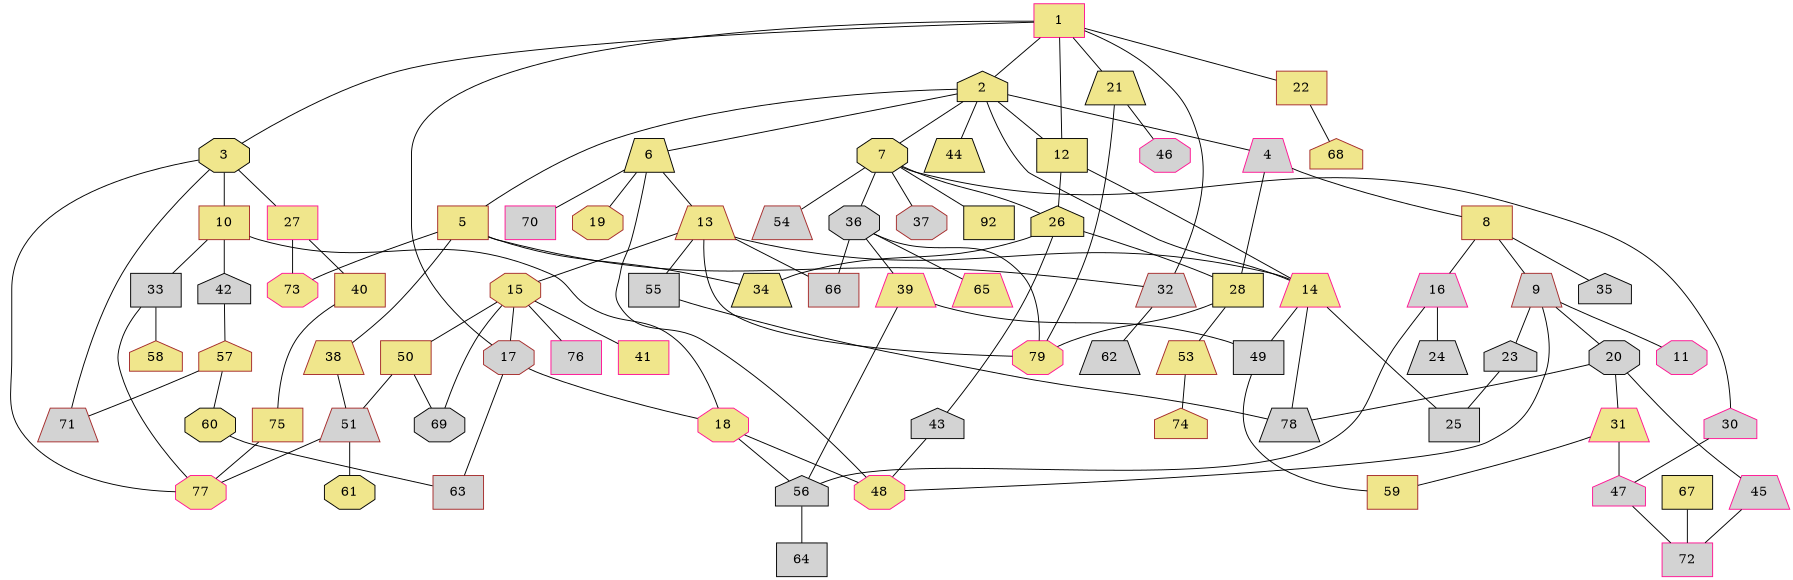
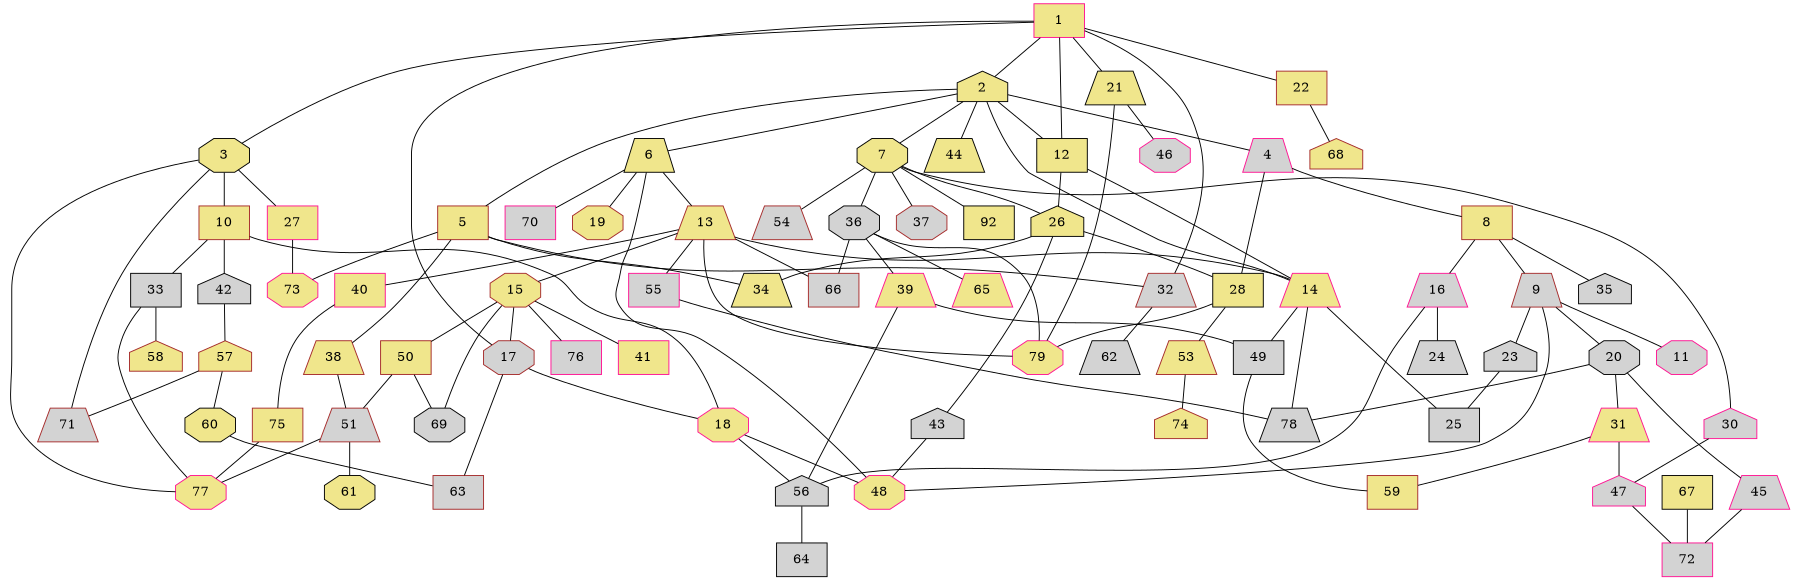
edge "27" -- "40": now "13" -- "40"
node "40": color brown -> deeppink
node "55": color black -> deeppink
